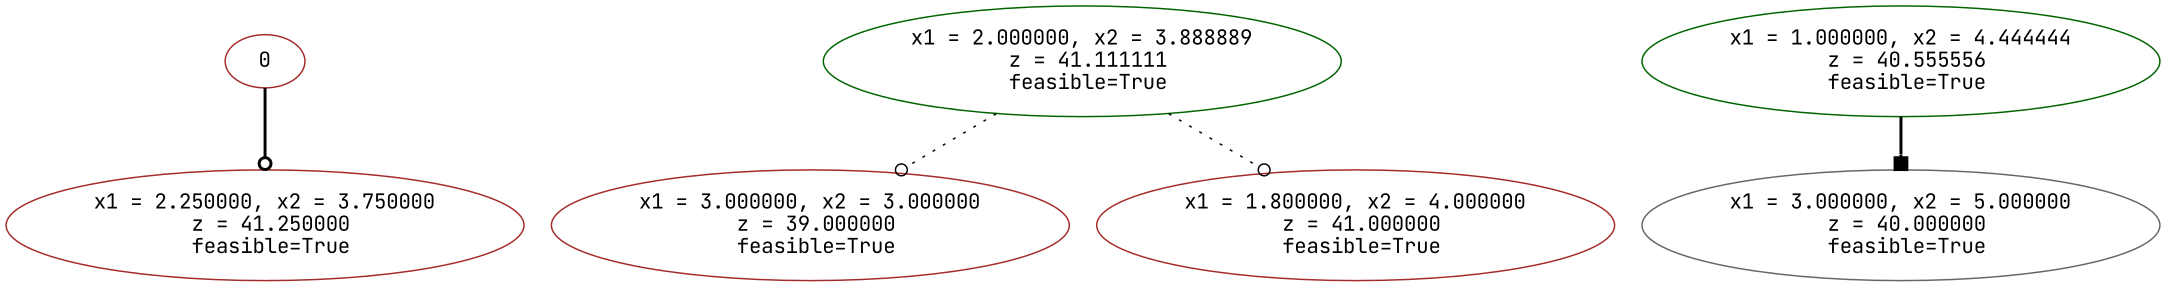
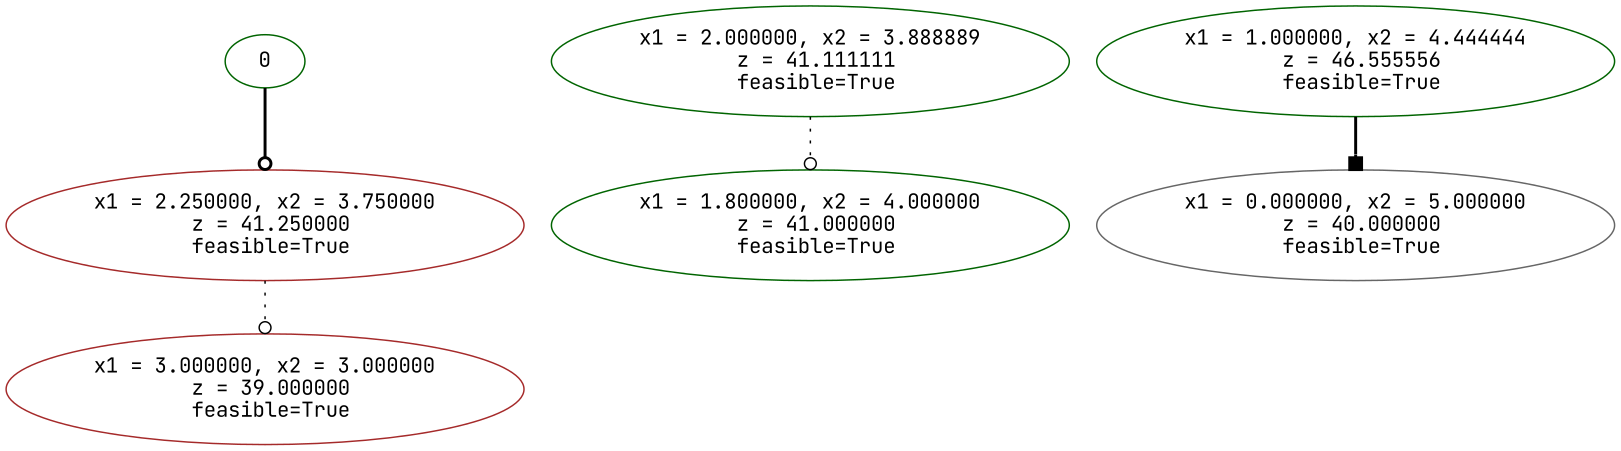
node "0": color brown -> darkgreen
node "x1 = 1.000000, x2 = 4.444444 z = 40.555556 feasible=True": label "x1 = 1.000000, x2 = 4.444444 z = 40.555556 feasible=True" -> "x1 = 1.000000, x2 = 4.444444 z = 46.555556 feasible=True"
edge "x1 = 2.000000, x2 = 3.888889 z = 41.111111 feasible=True" -> "x1 = 3.000000, x2 = 3.000000 z = 39.000000 feasible=True": now "x1 = 2.250000, x2 = 3.750000 z = 41.250000 feasible=True" -> "x1 = 3.000000, x2 = 3.000000 z = 39.000000 feasible=True"
node "x1 = 1.800000, x2 = 4.000000 z = 41.000000 feasible=True": color brown -> darkgreen
node "x1 = 3.000000, x2 = 5.000000 z = 40.000000 feasible=True": label "x1 = 3.000000, x2 = 5.000000 z = 40.000000 feasible=True" -> "x1 = 0.000000, x2 = 5.000000 z = 40.000000 feasible=True"
